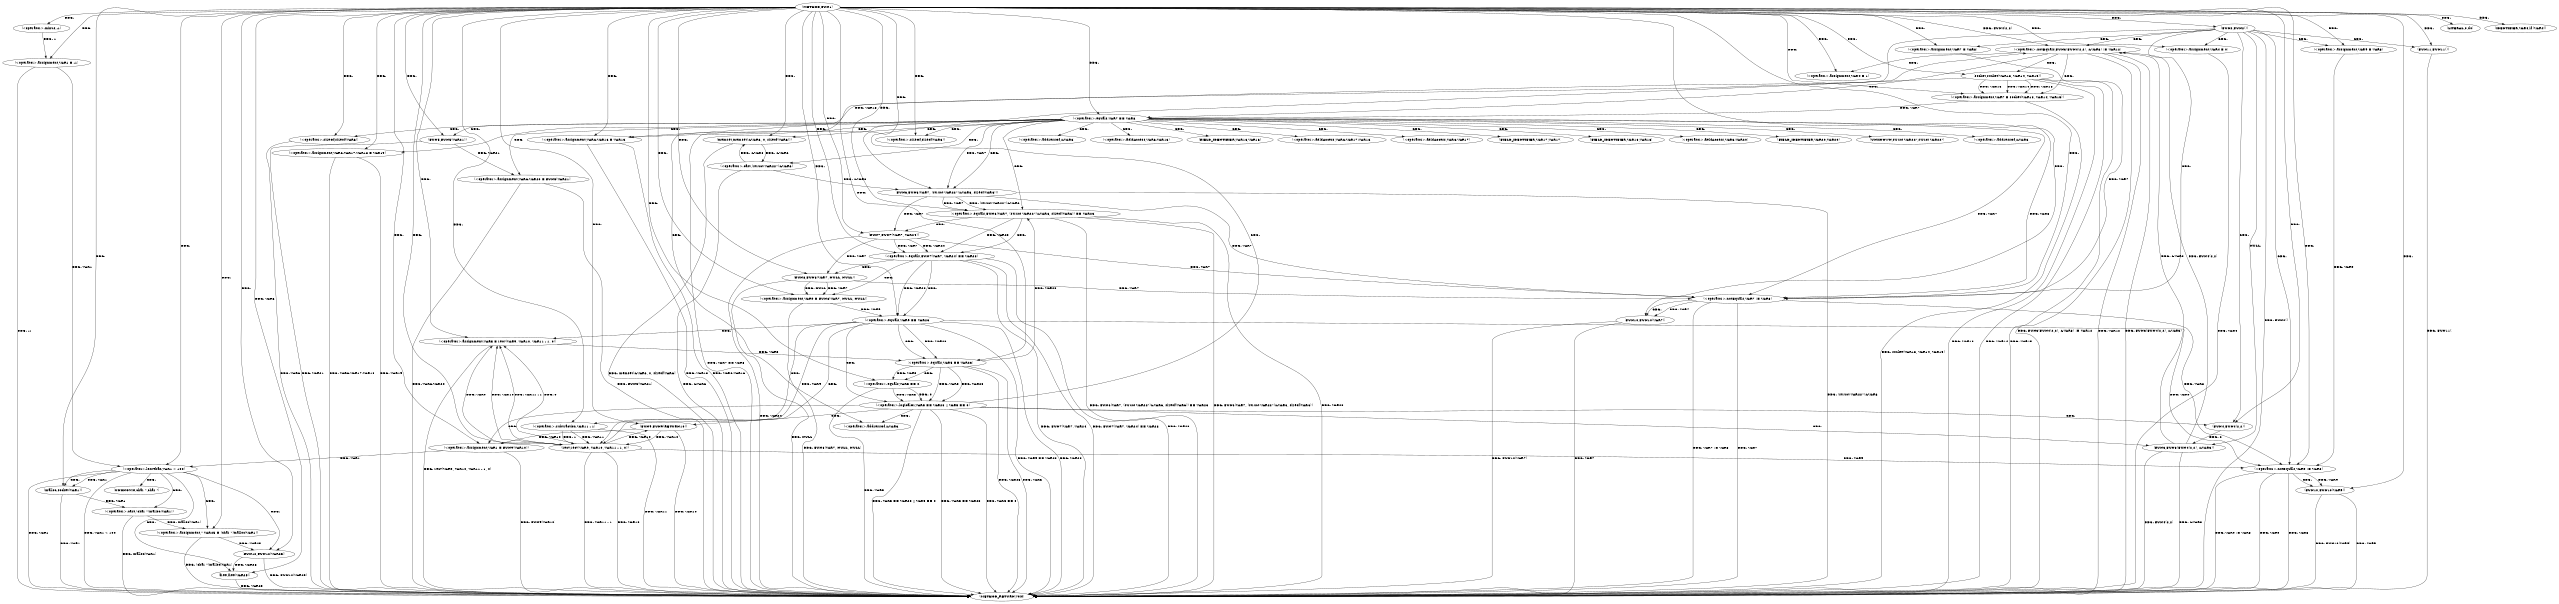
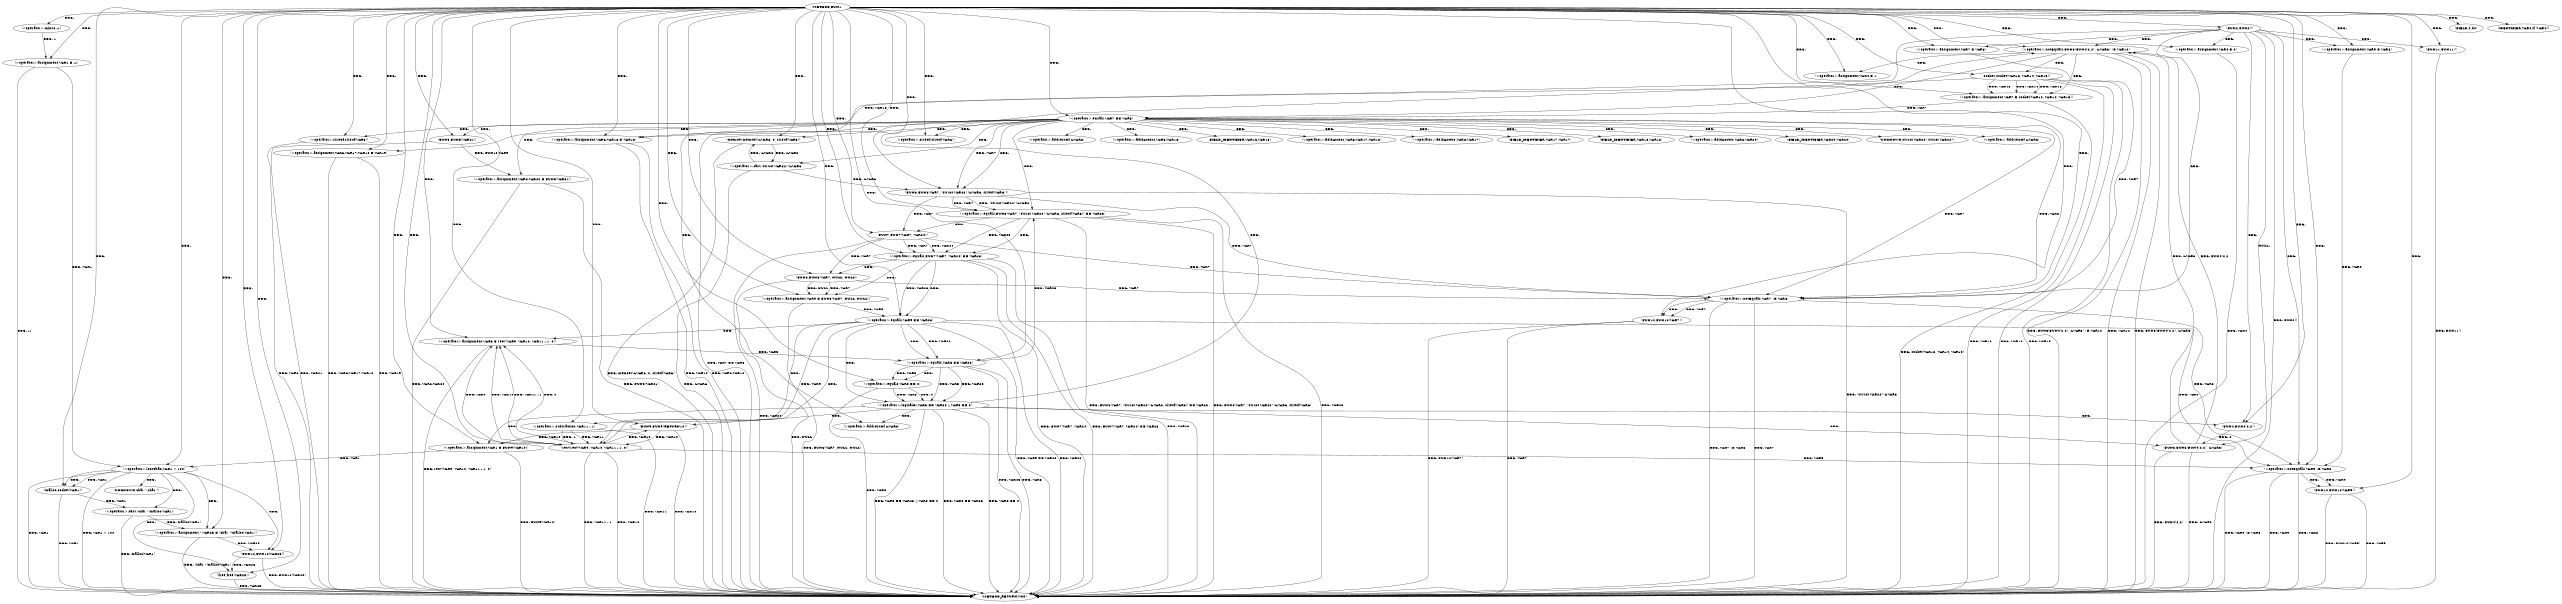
edge "(METHOD,FUN1)" -> "(<operator>.notEquals,FUN3(FUN4(2,2), &VAR3) != VAR12)": label "DDG: FUN4(2,2)" -> "DDG: "
node "(LITERAL,0,do)": label "(LITERAL,0,do)" -> "(FIELD,0,do)"
edge "(FUN5,FUN5(VAR21))" -> "(<operator>.assignment,VAR6.VAR20 = FUN5(VAR21))": label "DDG: VAR21" -> "DDG: FUN10(VAR9)"
edge "(METHOD,FUN1)" -> "(free,free(VAR25))": label "DDG: VAR6" -> "DDG: "
